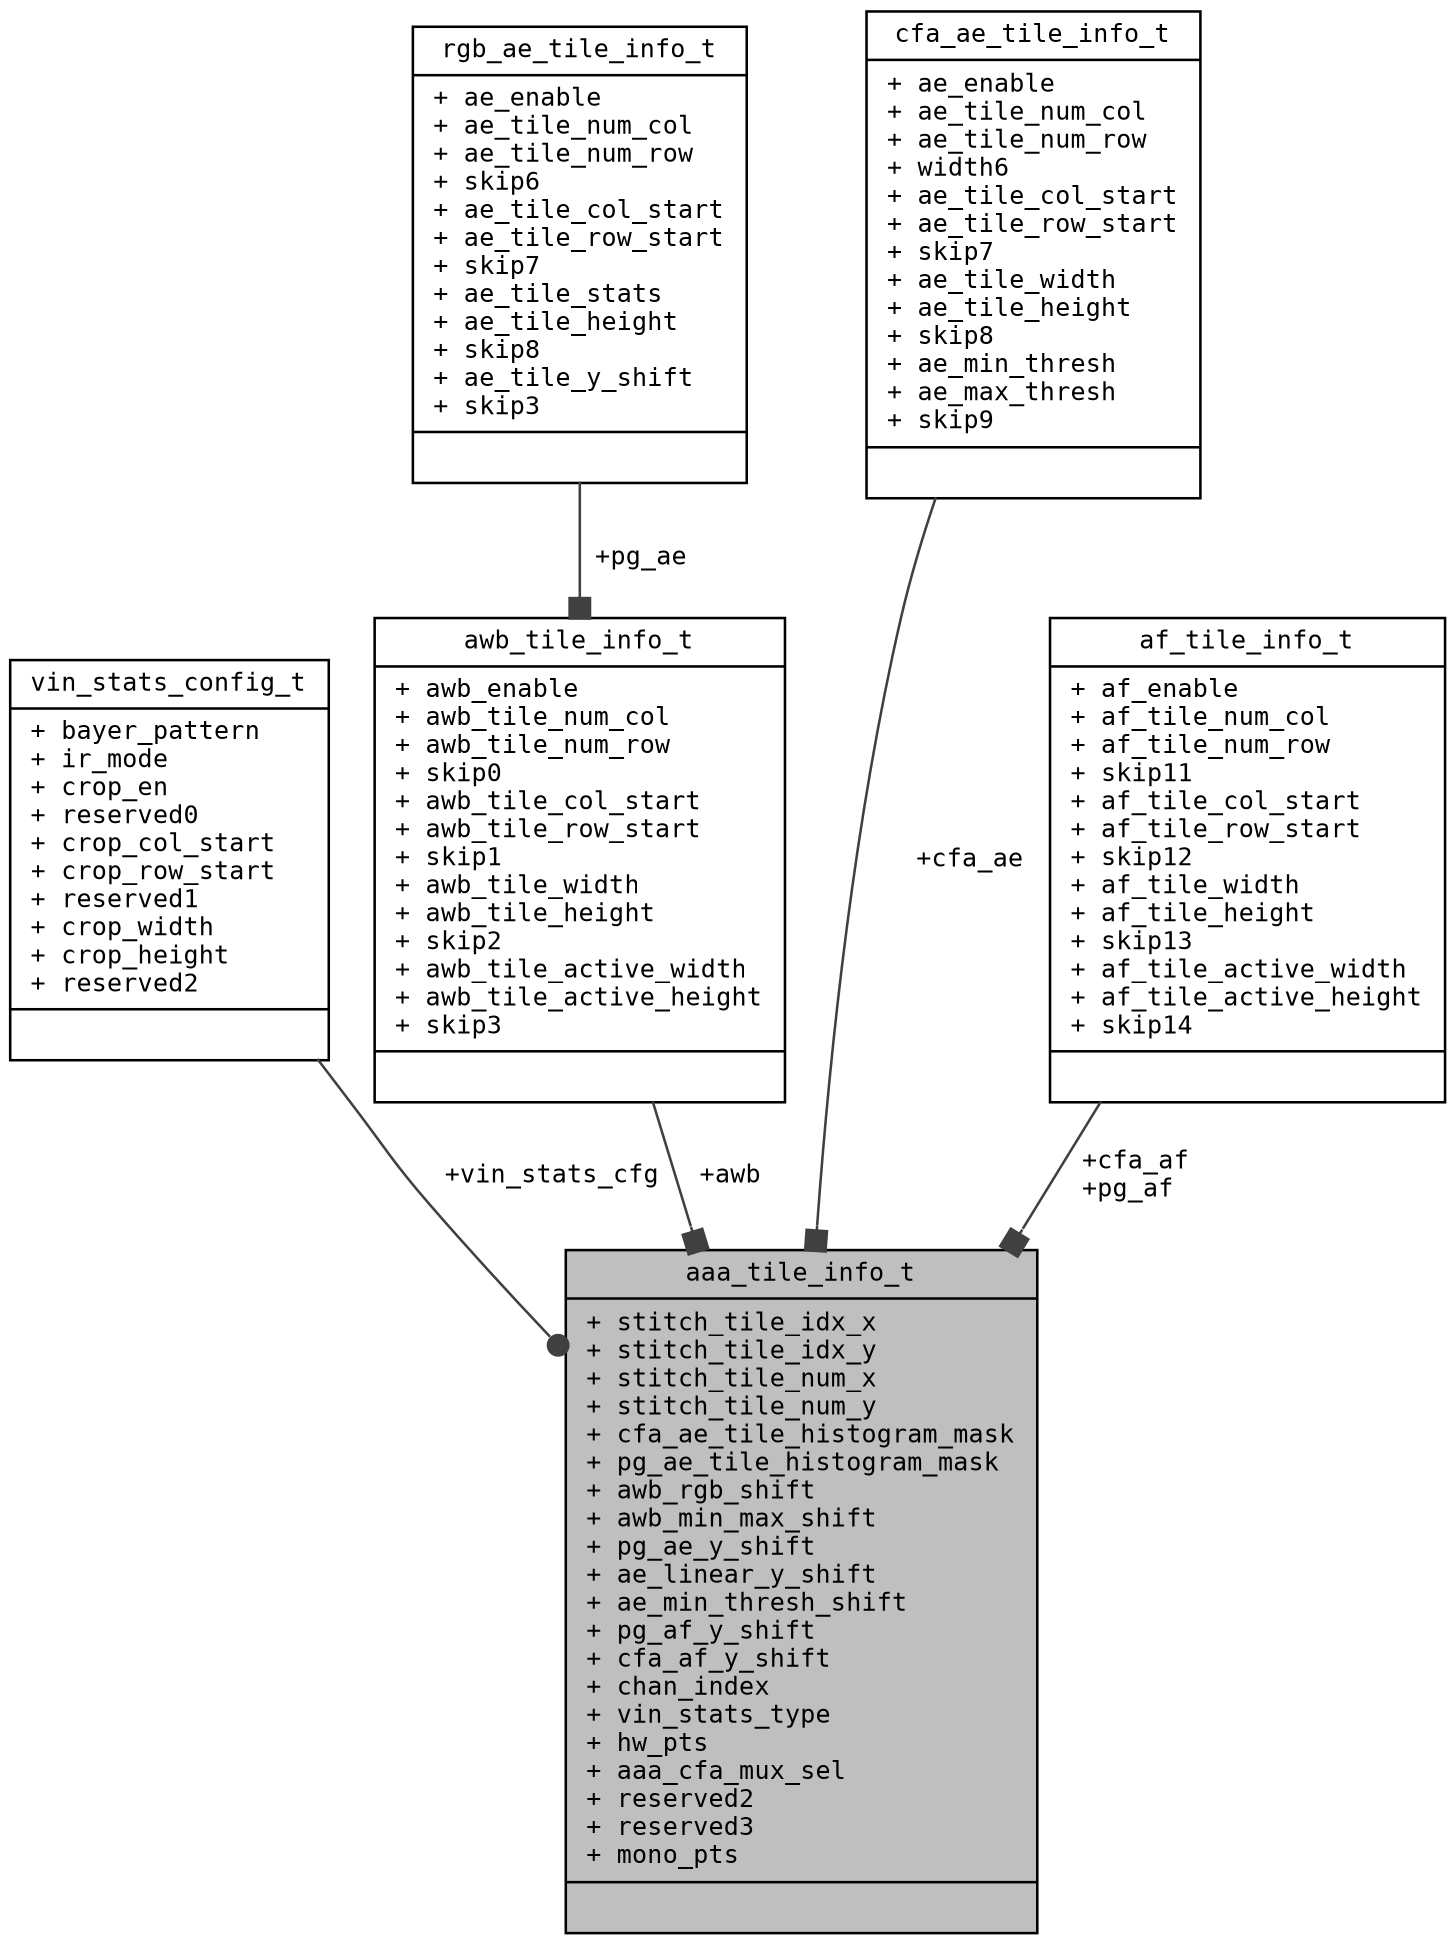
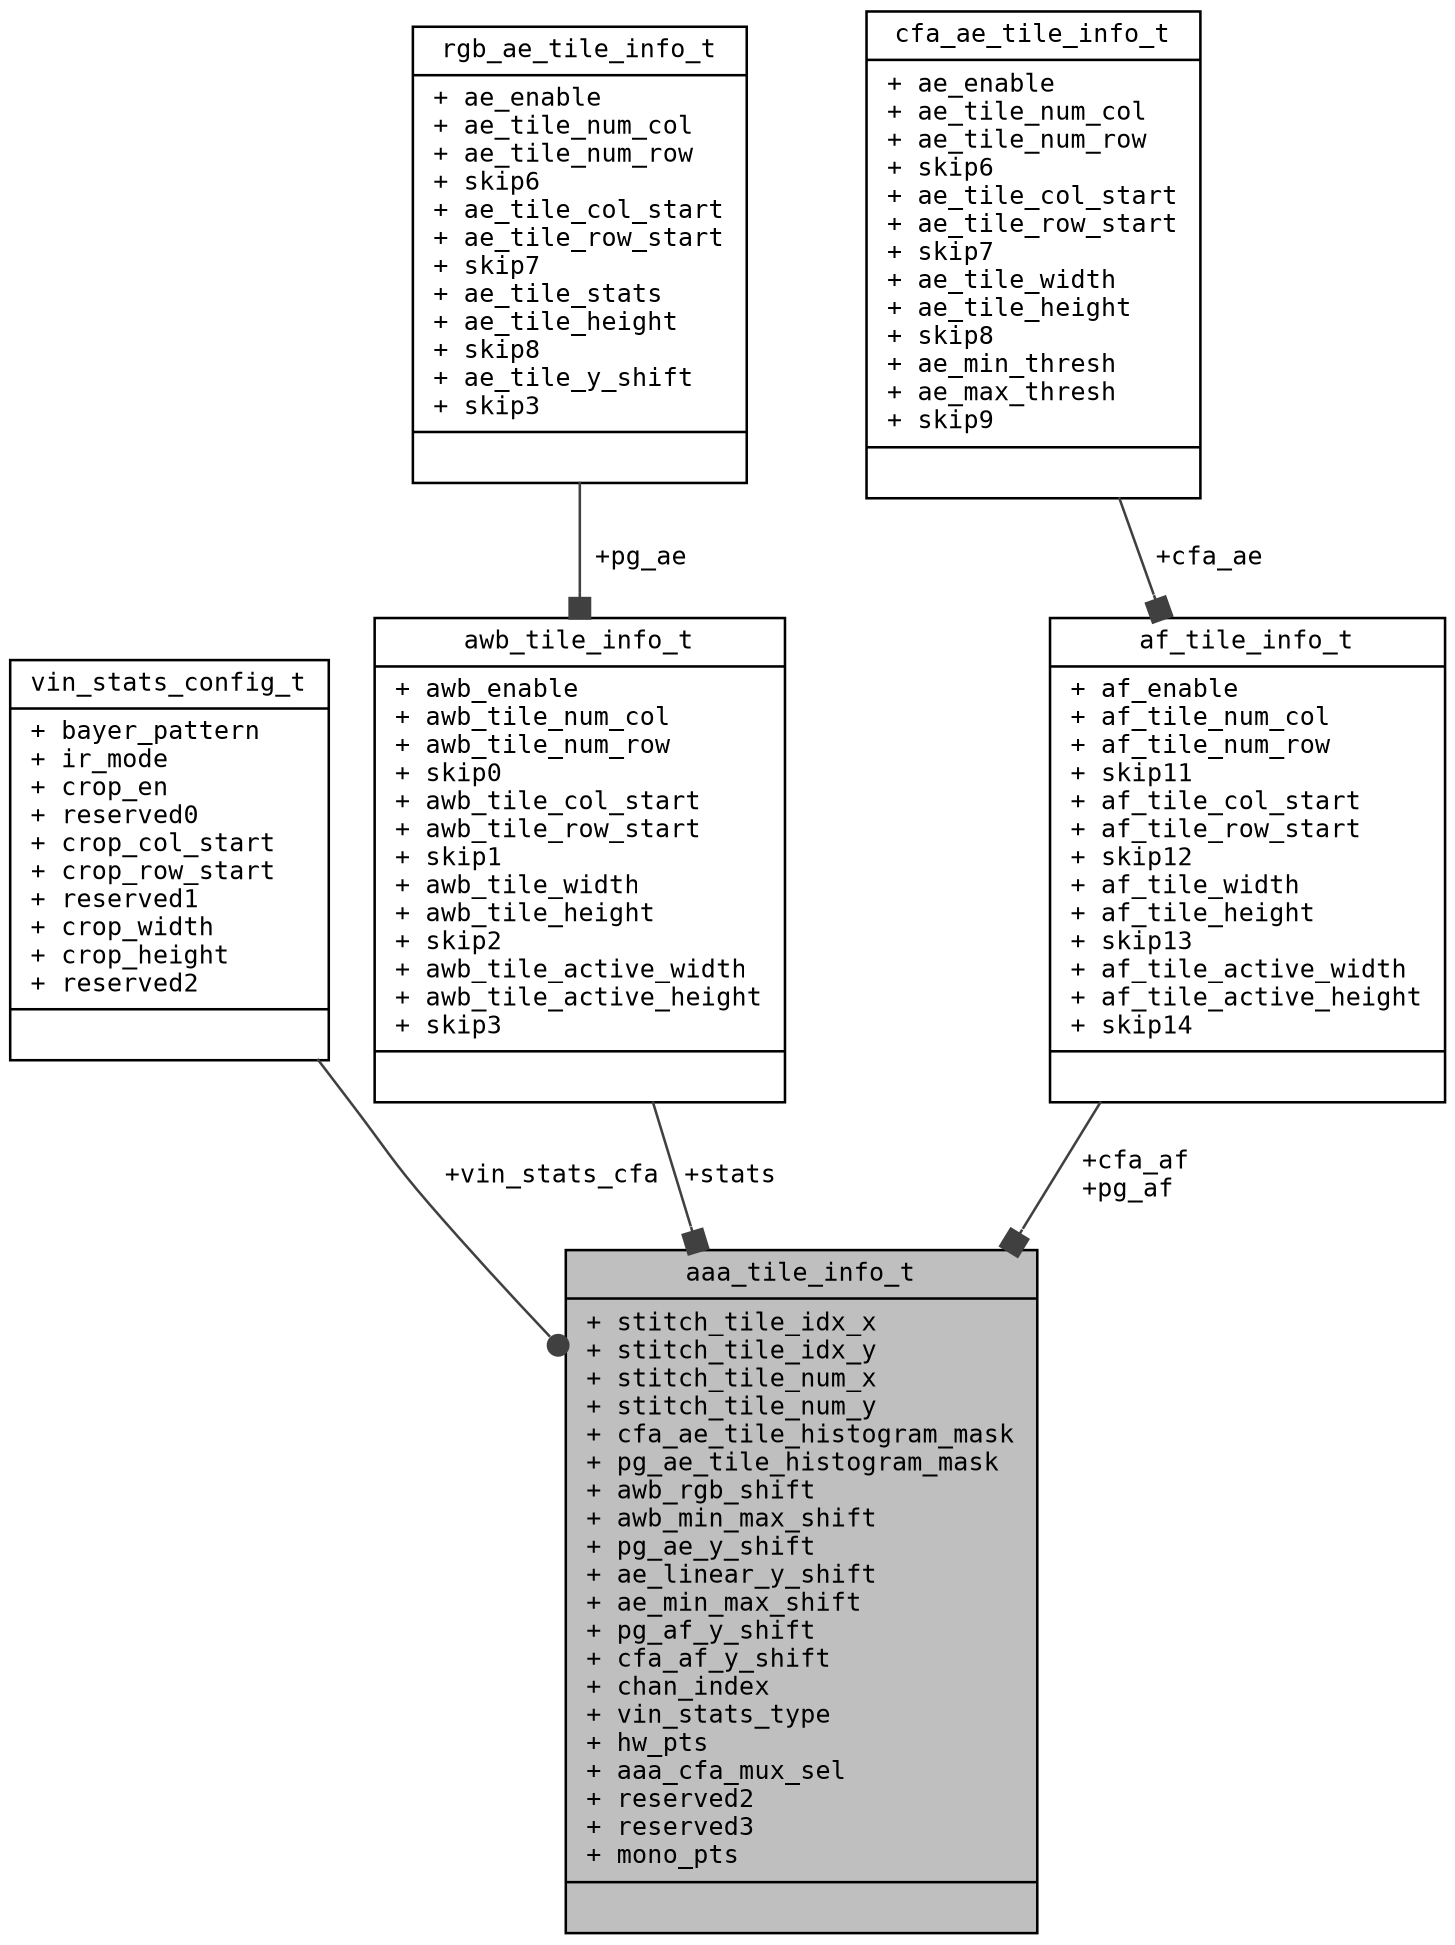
node "cfa_ae_tile_info_t": text "+ width6" -> "+ skip6"
edge "cfa_ae_tile_info_t" -> "aaa_tile_info_t": now "cfa_ae_tile_info_t" -> "af_tile_info_t"
edge "vin_stats_config_t" -> "aaa_tile_info_t": label " +vin_stats_cfg" -> " +vin_stats_cfa"
edge "awb_tile_info_t" -> "aaa_tile_info_t": label " +awb" -> " +stats"
node "aaa_tile_info_t": text "+ ae_min_thresh_shift" -> "+ ae_min_max_shift"
